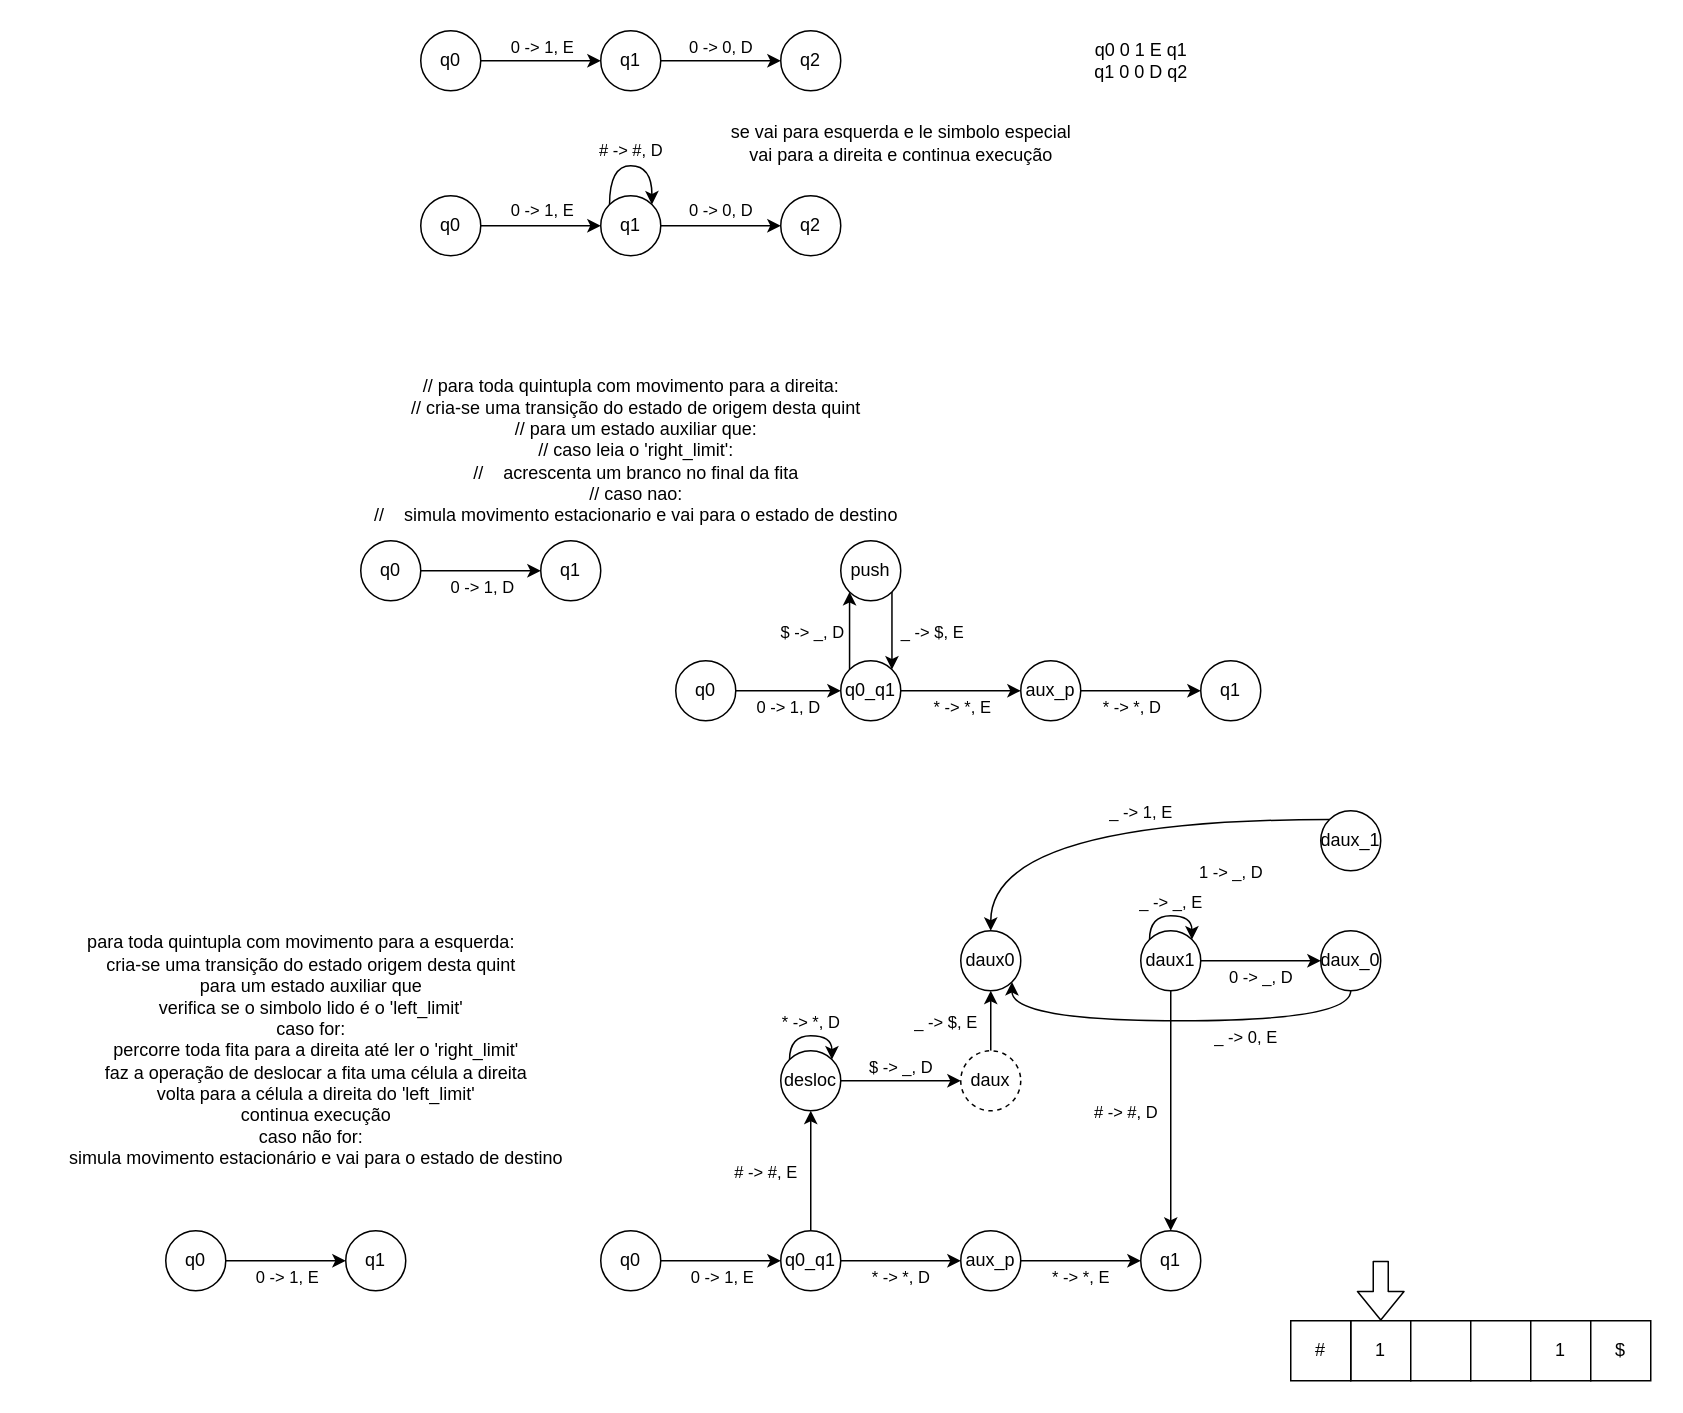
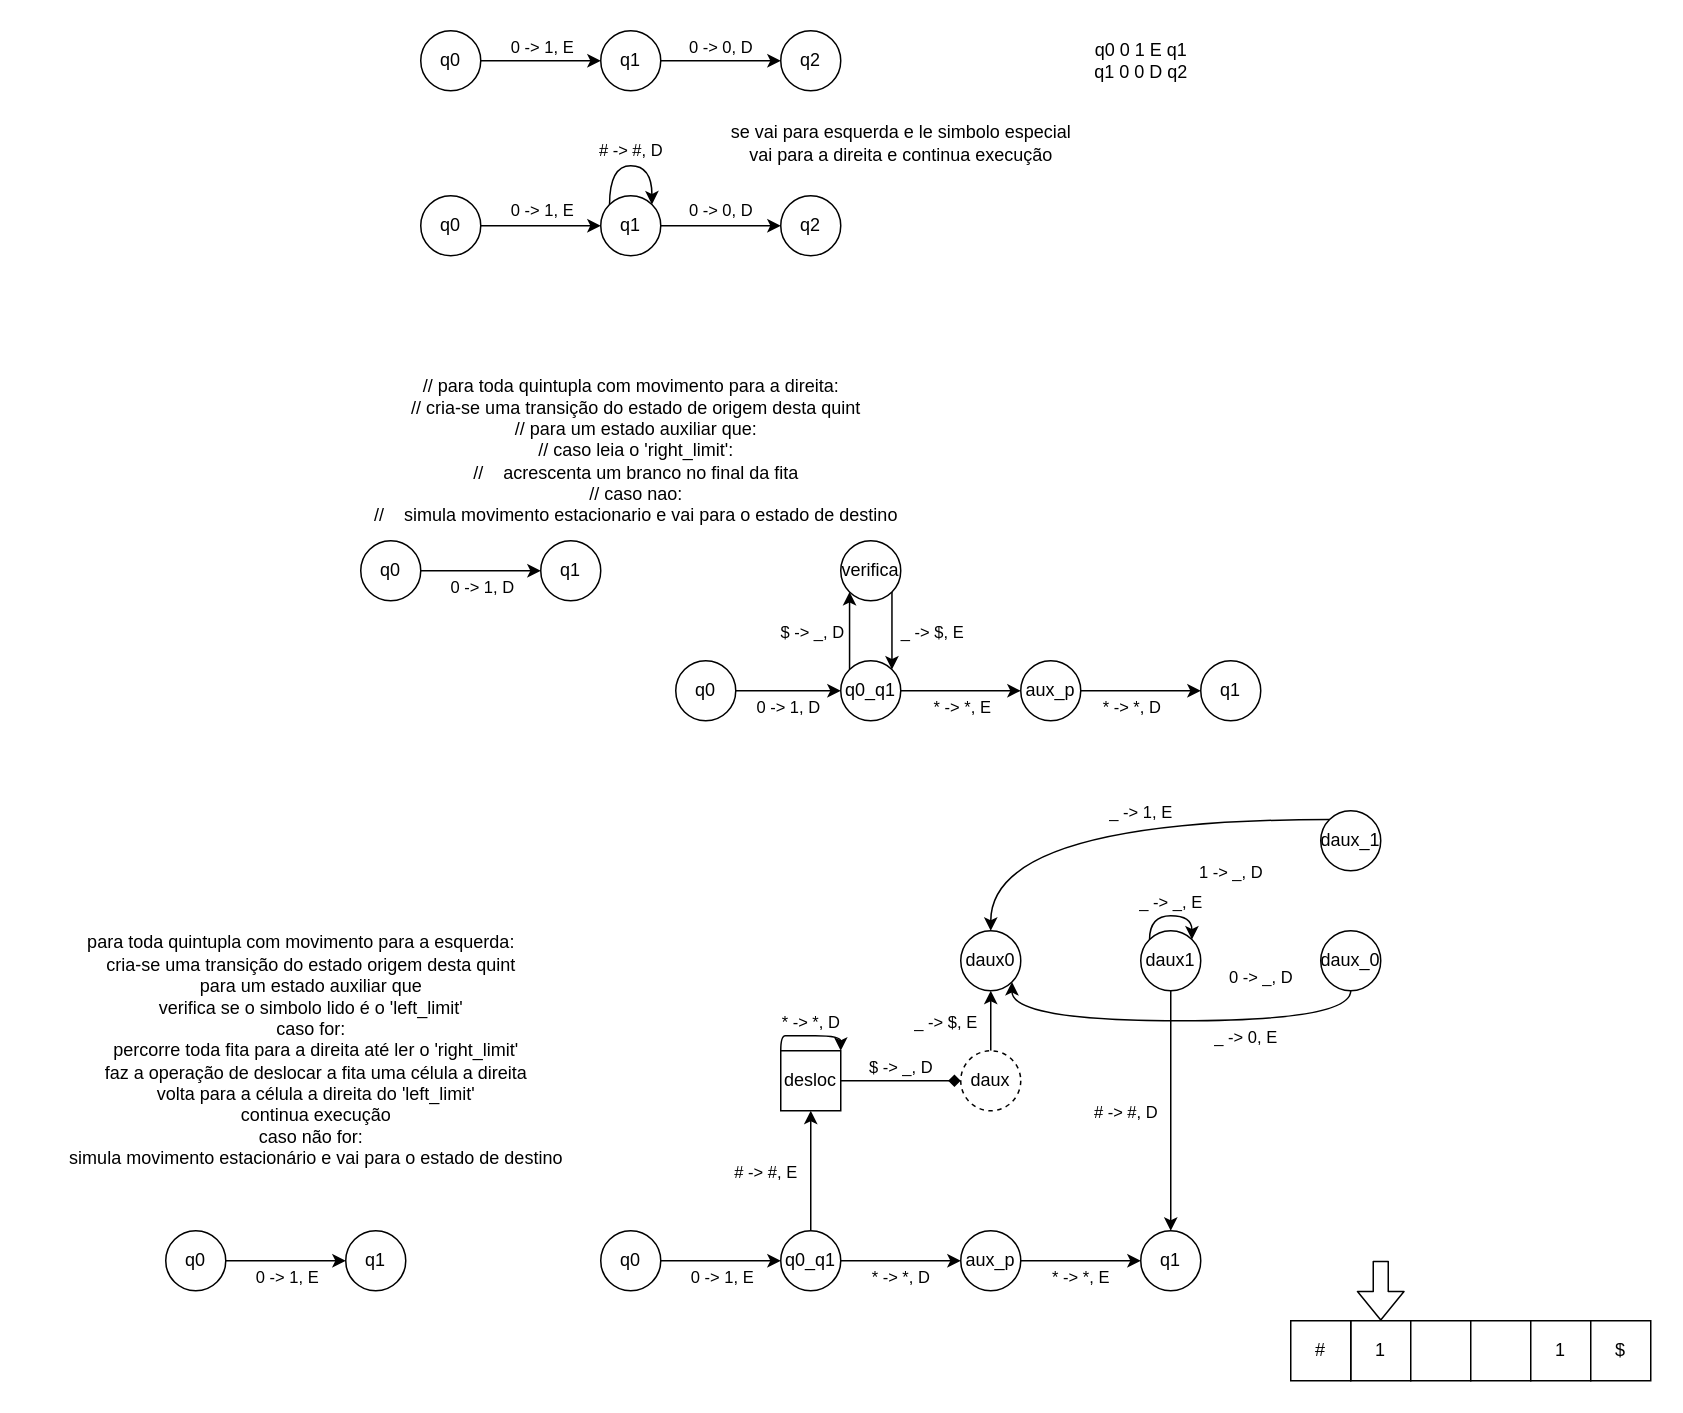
node "push": label "push" -> "verifica"
edge "daux1" -> "daux_0": removed
node "desloc": shape ellipse -> rectangle
edge "desloc" -> "daux": arrowhead classic -> diamond
